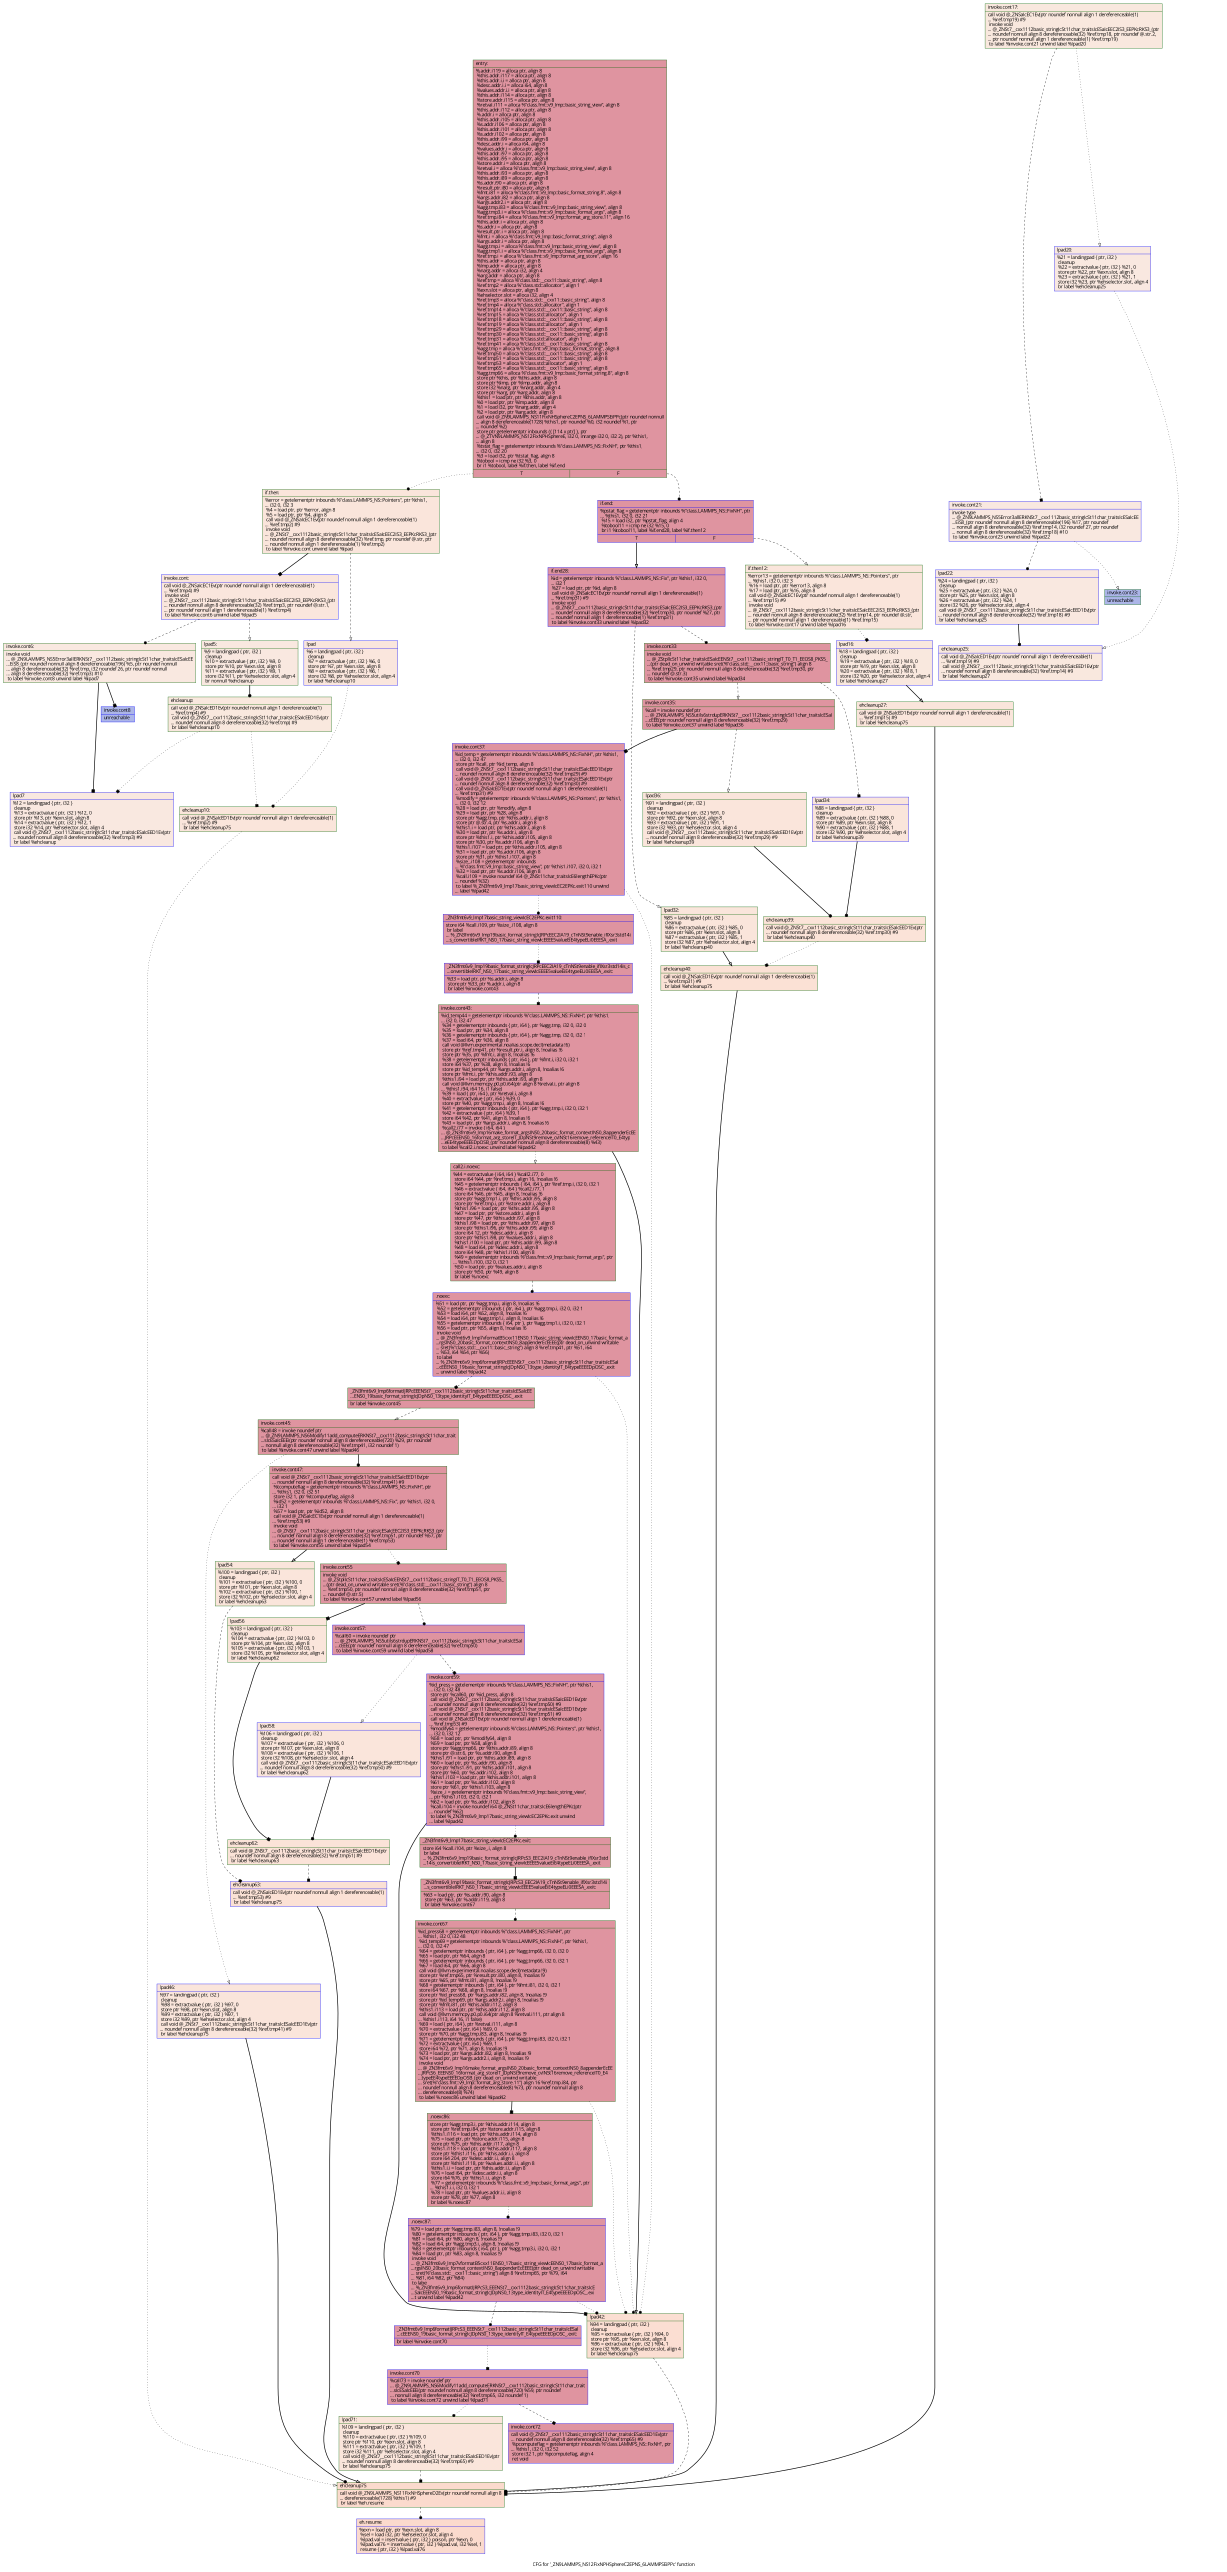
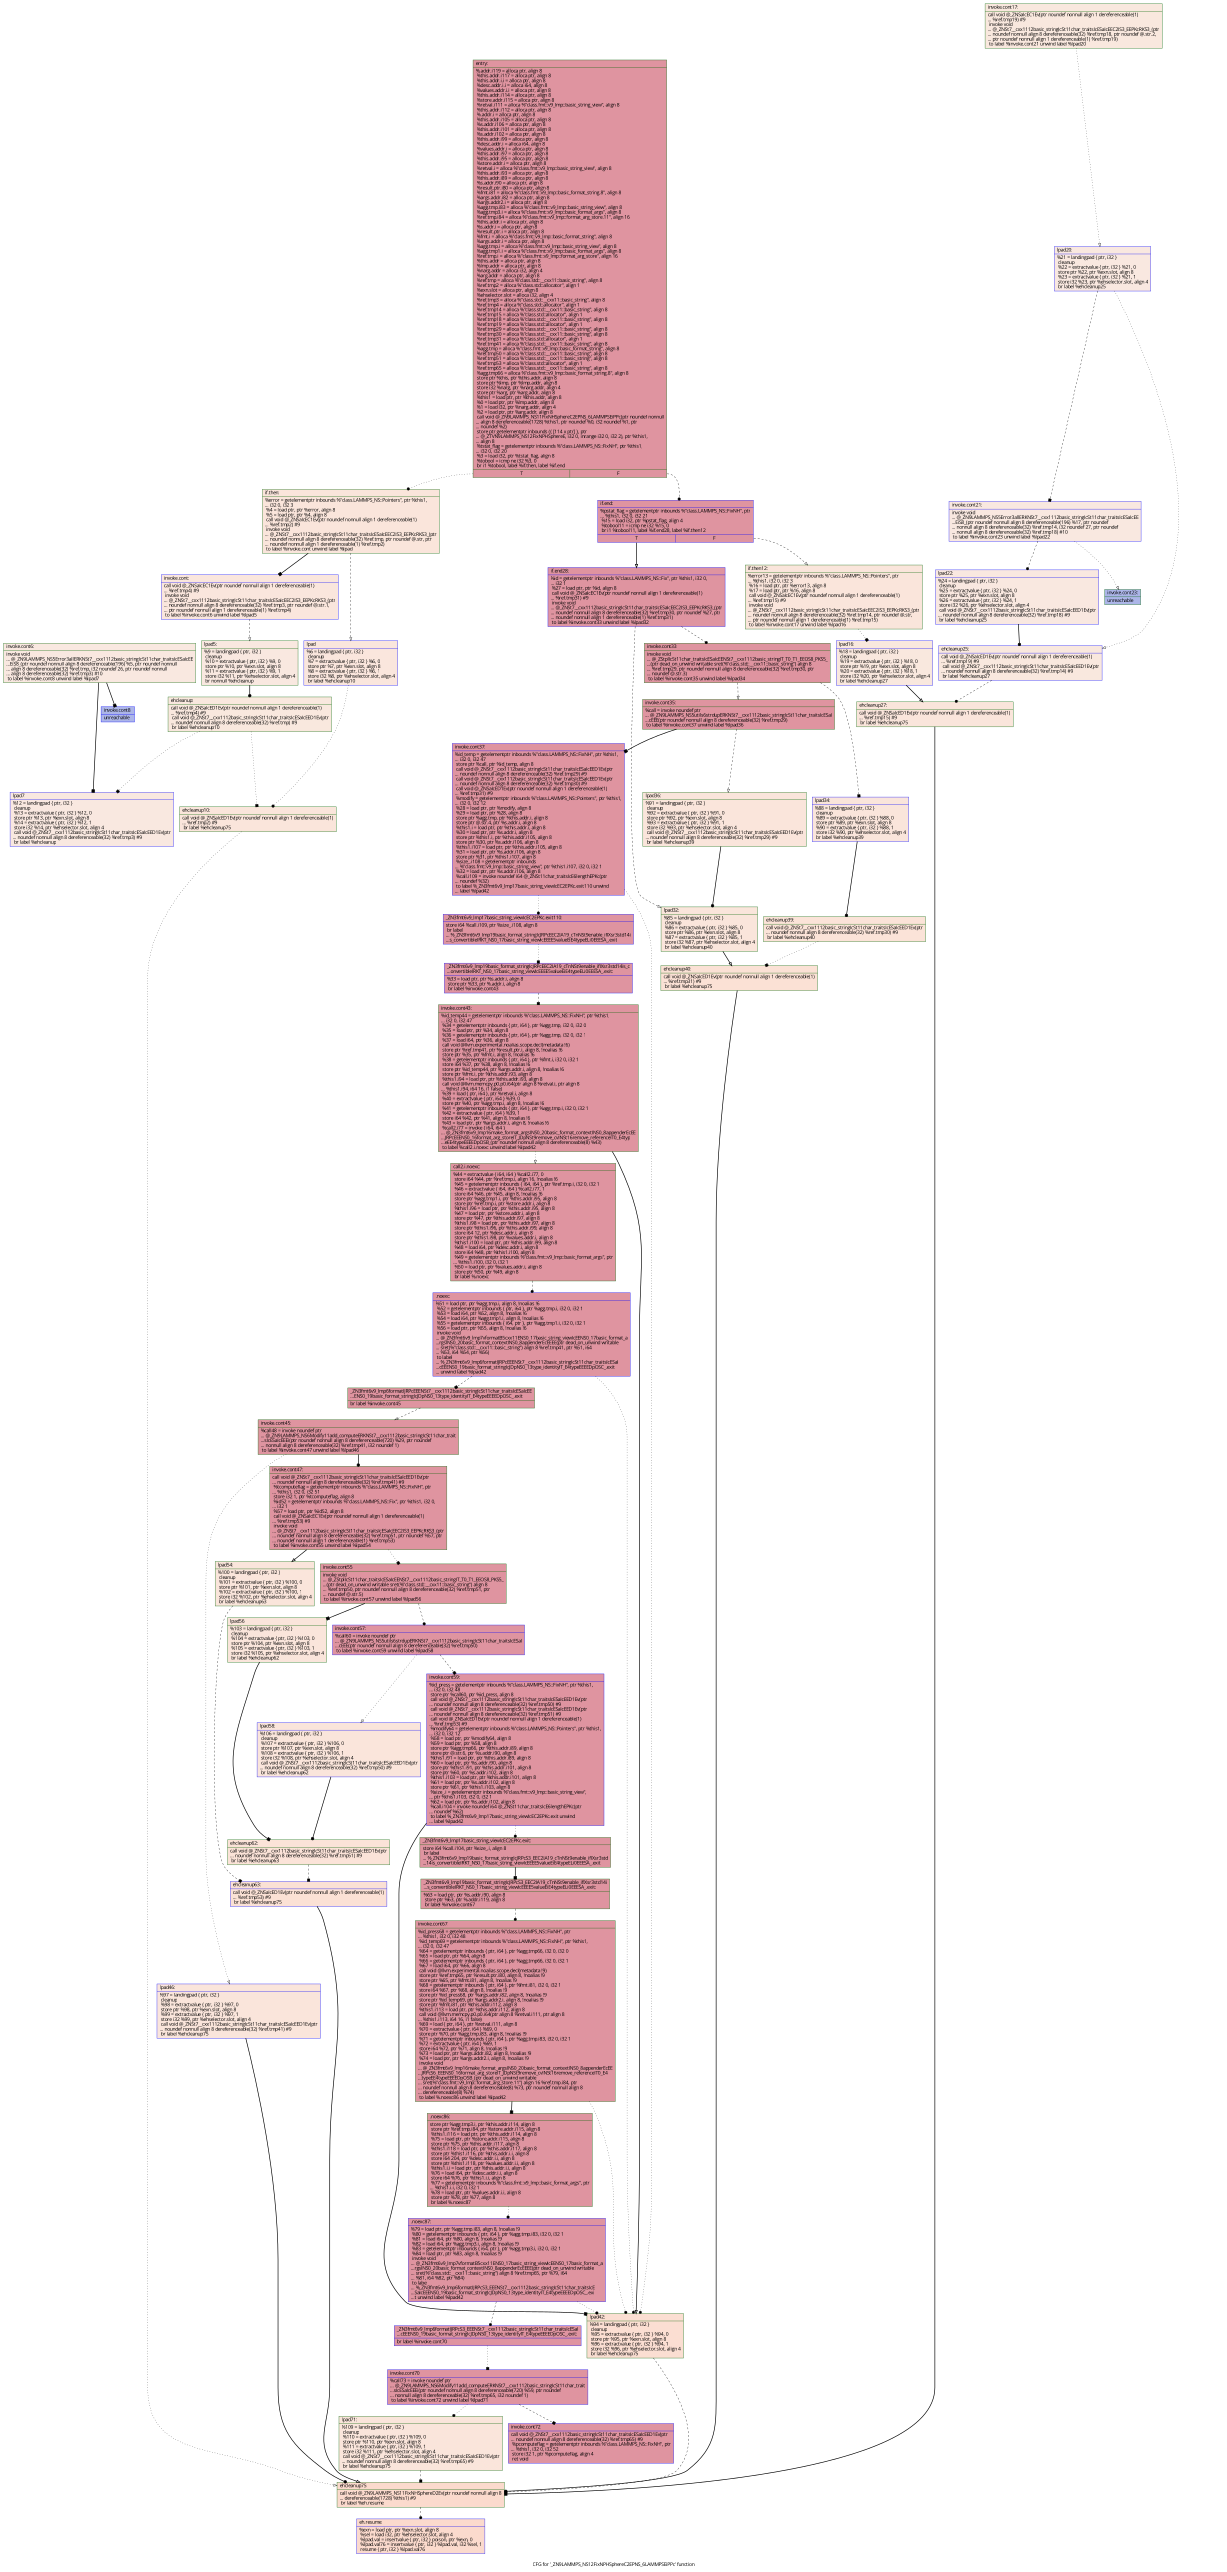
edge "invoke.cont17:" -> "invoke.cont21:": now "lpad20:" -> "invoke.cont21:"
node "invoke.cont21:": text "invoke type" -> "invoke void"
edge "invoke.cont:" -> "invoke.cont6:": removed
edge "ehcleanup25:" -> "ehcleanup27:": added
edge "lpad36:" -> "ehcleanup39:": now "lpad36:" -> "lpad32:"
